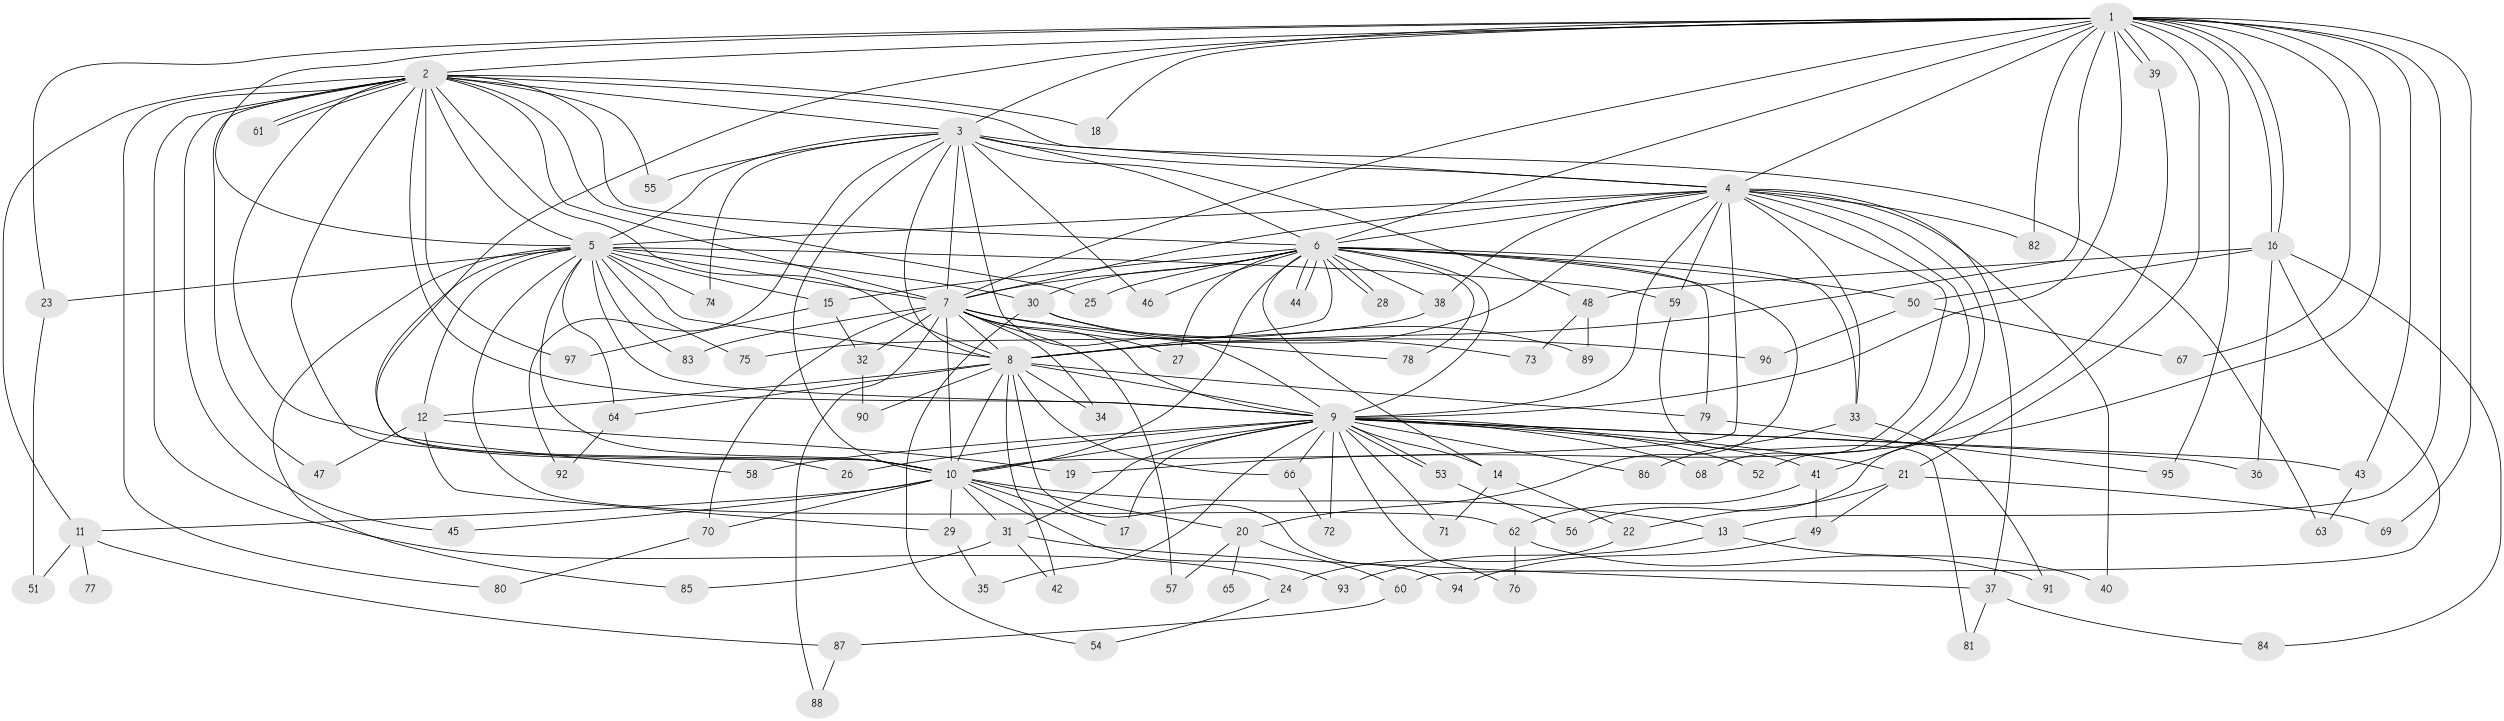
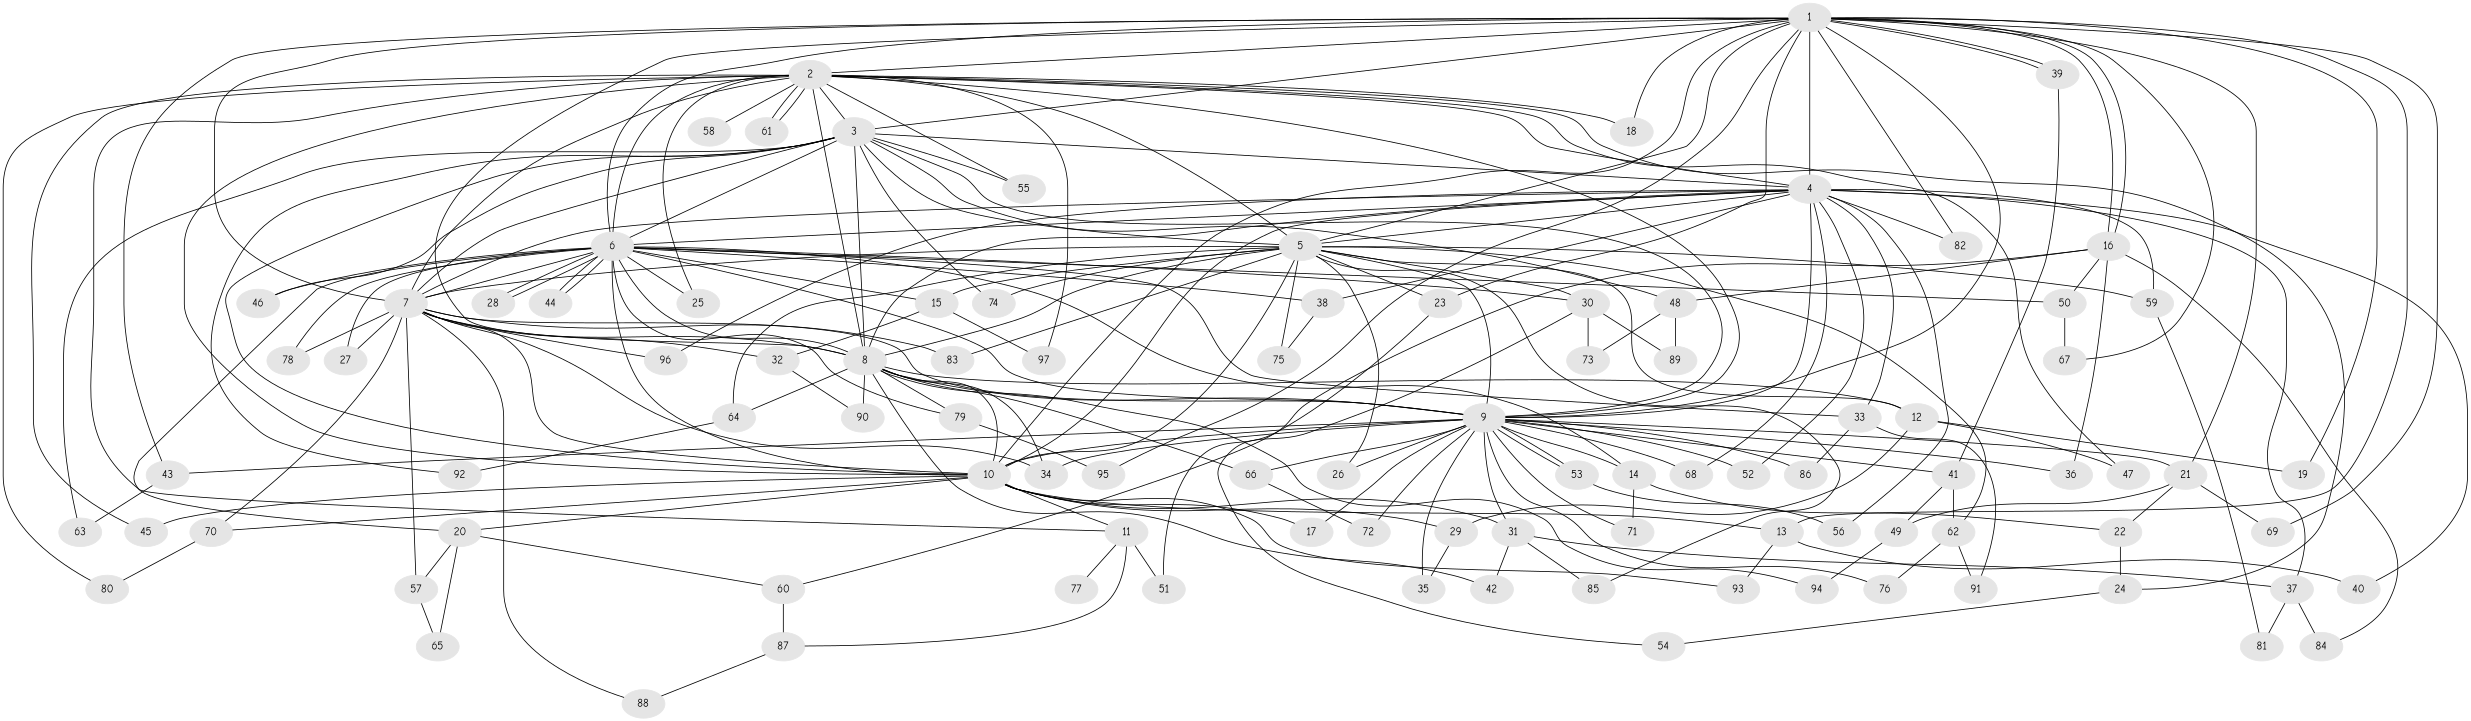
edge "50" -- "96": now "4" -- "96"
edge "9" -- "58": now "9" -- "34"
edge "57" -- "65": added
